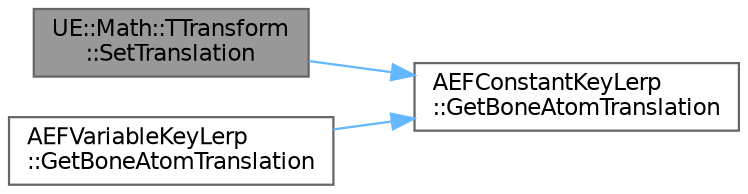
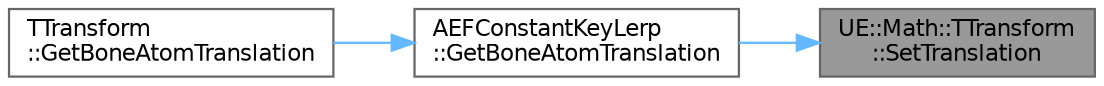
edge "UE::Math::TTransform ::SetTranslation" -> "AEFConstantKeyLerp ::GetBoneAtomTranslation": reversed
node "AEFVariableKeyLerp ::GetBoneAtomTranslation": label "AEFVariableKeyLerp ::GetBoneAtomTranslation" -> "TTransform ::GetBoneAtomTranslation"
